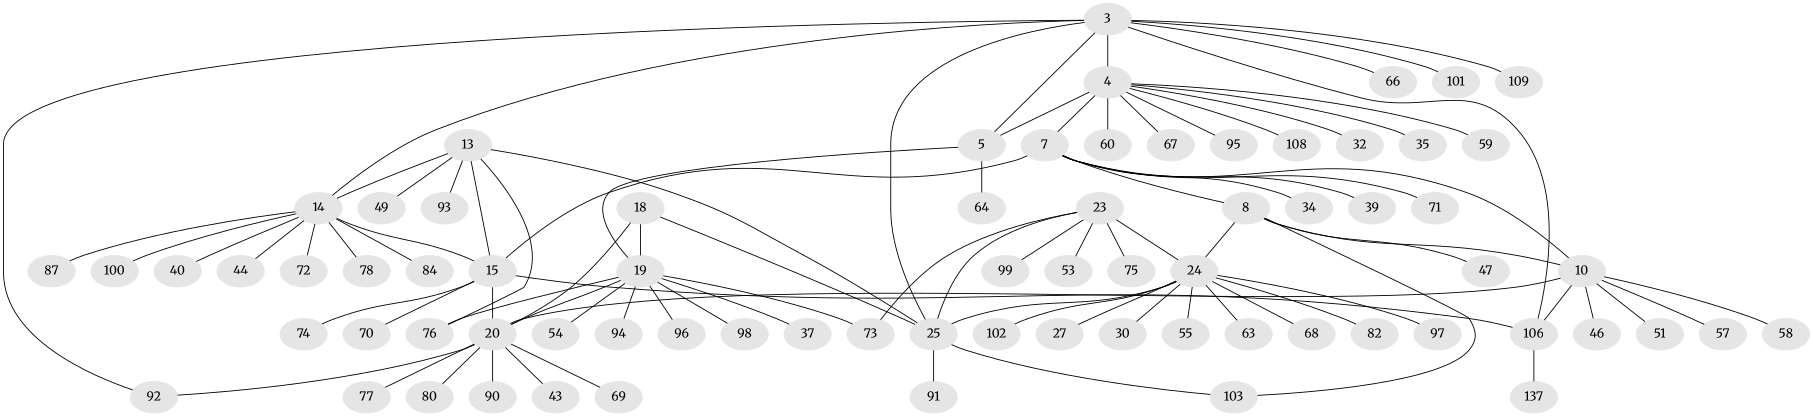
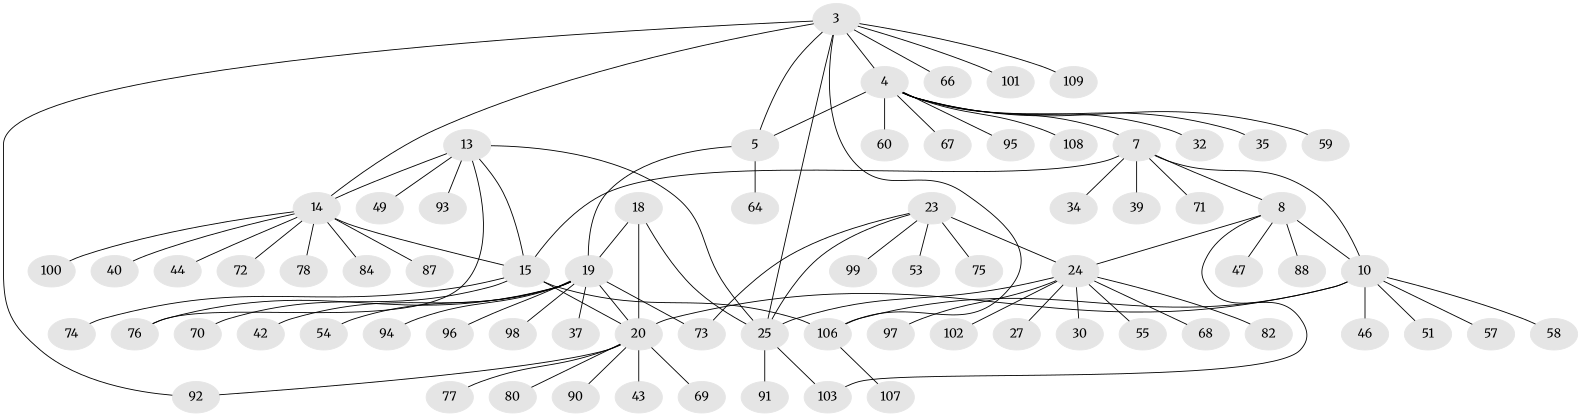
node "88": added
node "42": added
node "63": removed
node "137": label "137" -> "107"
